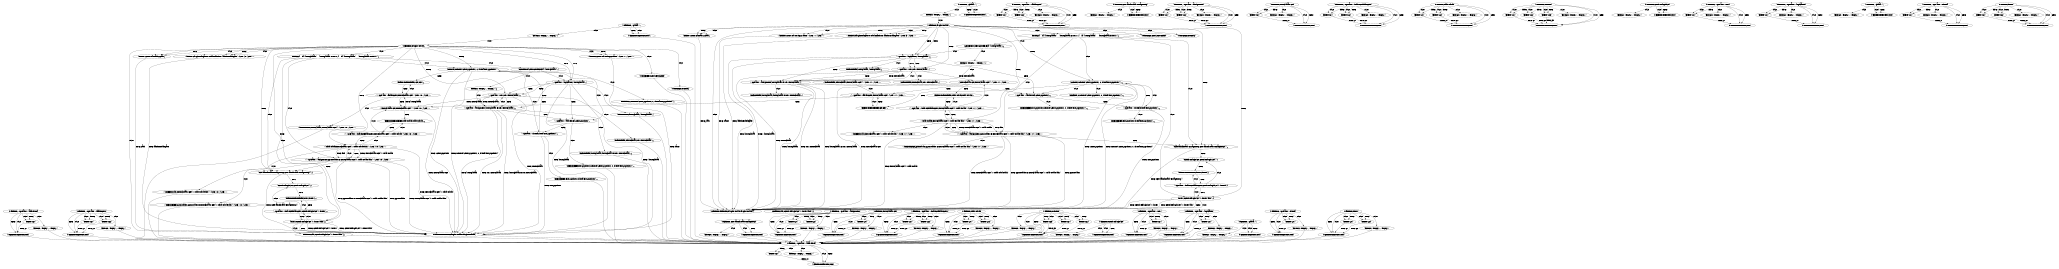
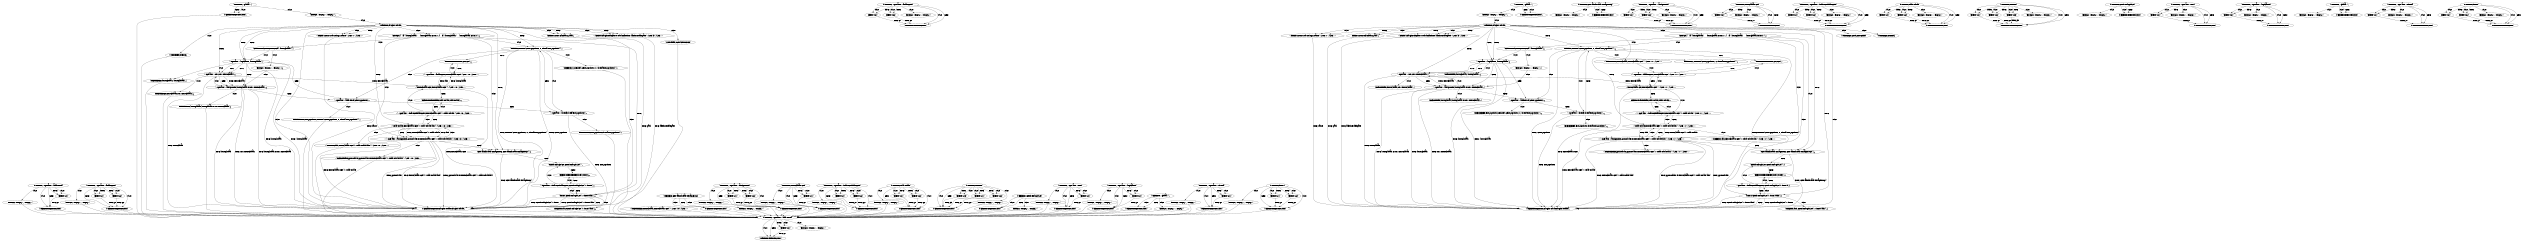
edge "<(HostGlobals.Get,HostGlobals::Get())<SUB>17</SUB>>" -> "<(<operator>.fieldAccess,HostGlobals::Get)<SUB>17</SUB>>": label "CFG: " -> "AST: "
edge "<(<operator>.fieldAccess,HostGlobals::Get)<SUB>18</SUB>>" -> "<(HostGlobals.Get,HostGlobals::Get())<SUB>18</SUB>>": label "CFG: " -> "DDG: this"
edge "<(<operator>.fieldAccess,HostGlobals::Get)<SUB>17</SUB>>" -> "<(HostGlobals.Get,HostGlobals::Get())<SUB>18</SUB>>": now "<(<operator>.fieldAccess,HostGlobals::Get)<SUB>17</SUB>>" -> "<(HostGlobals.Get,HostGlobals::Get())<SUB>17</SUB>>"
edge "<(<operator>.fieldAccess,HostGlobals::Get)<SUB>18</SUB>>" -> "<(IDENTIFIER,HostGlobals,HostGlobals::Get())<SUB>18</SUB>>": removed, label "AST:"
